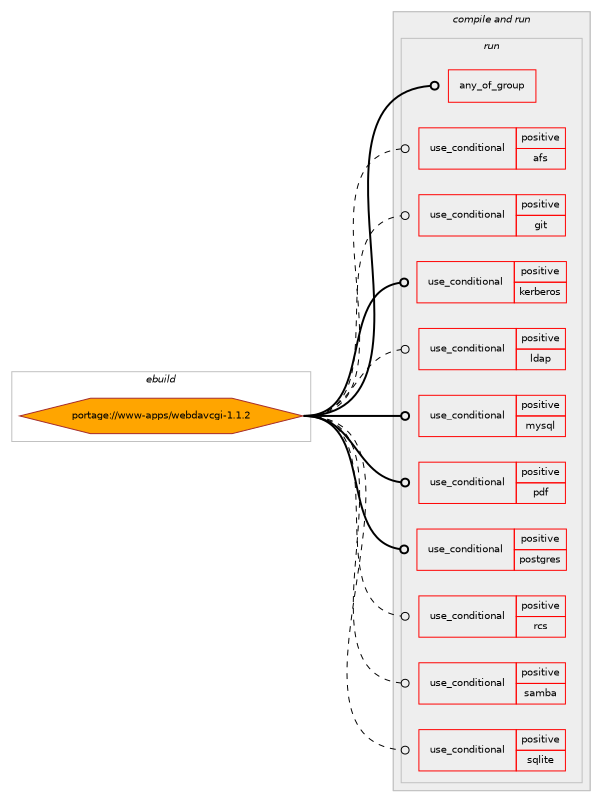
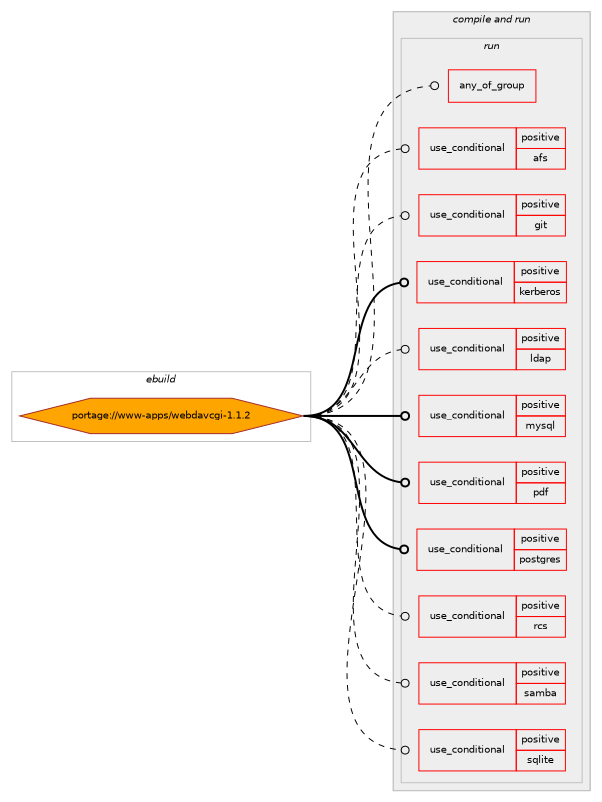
edge "portage://www-apps/webdavcgi-1.1.2" -> "any_of_group": style bold -> dashed
